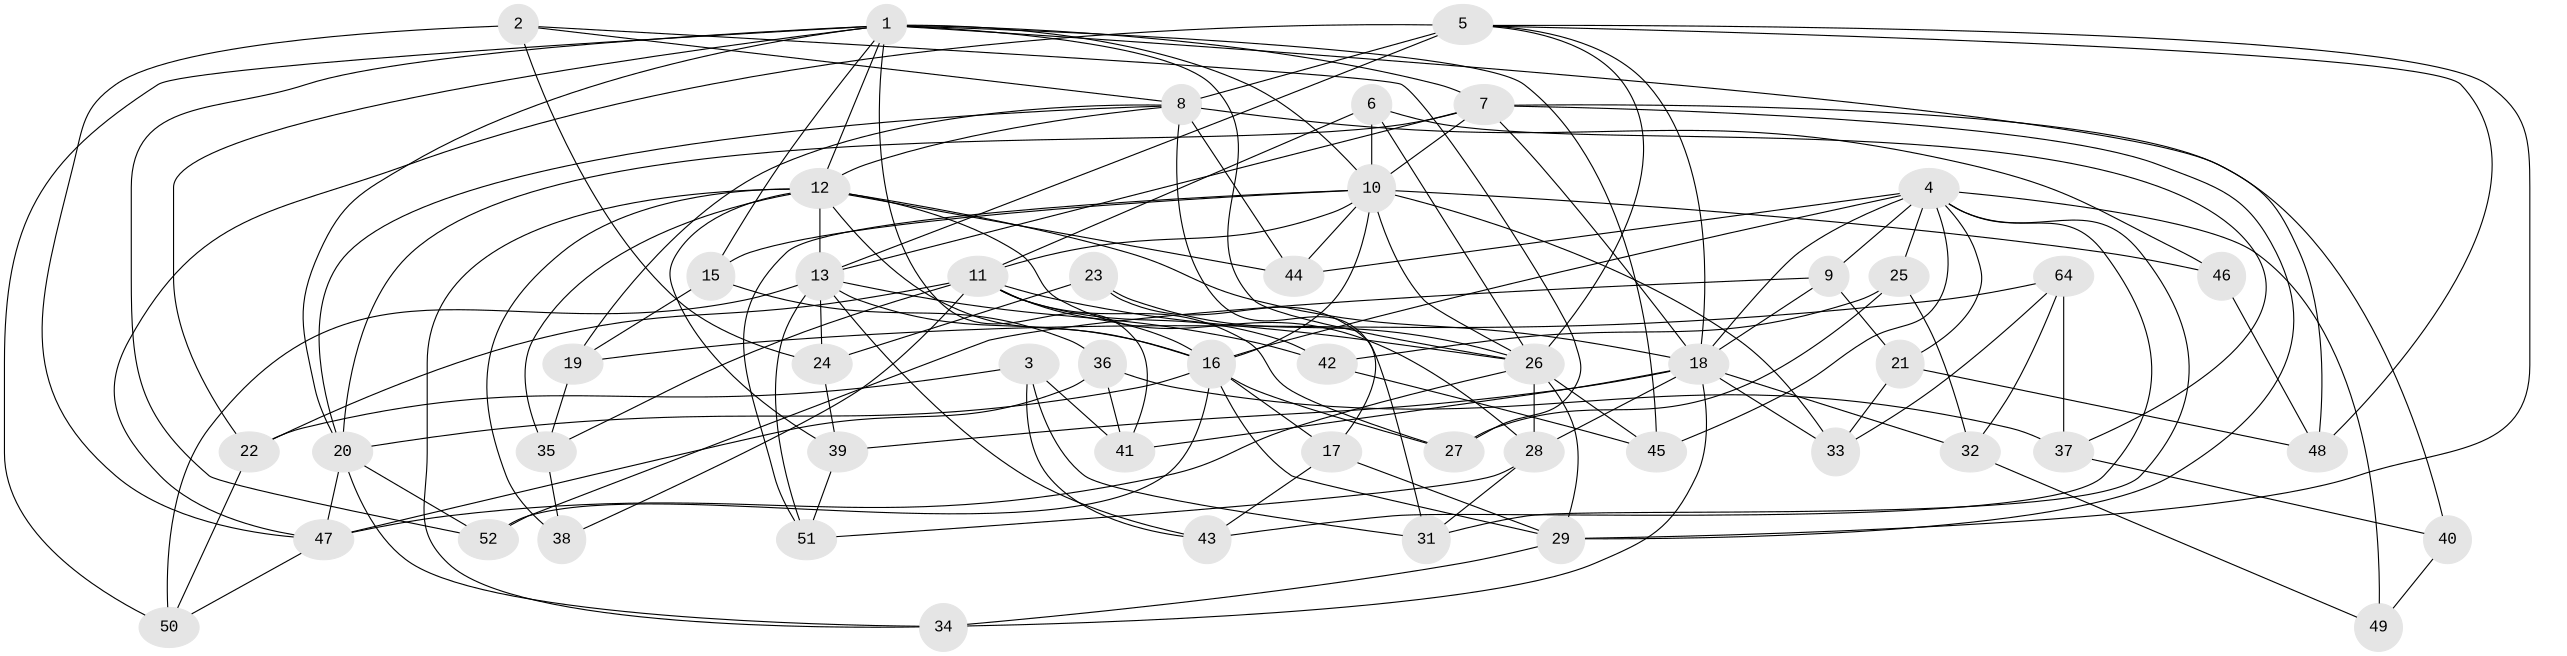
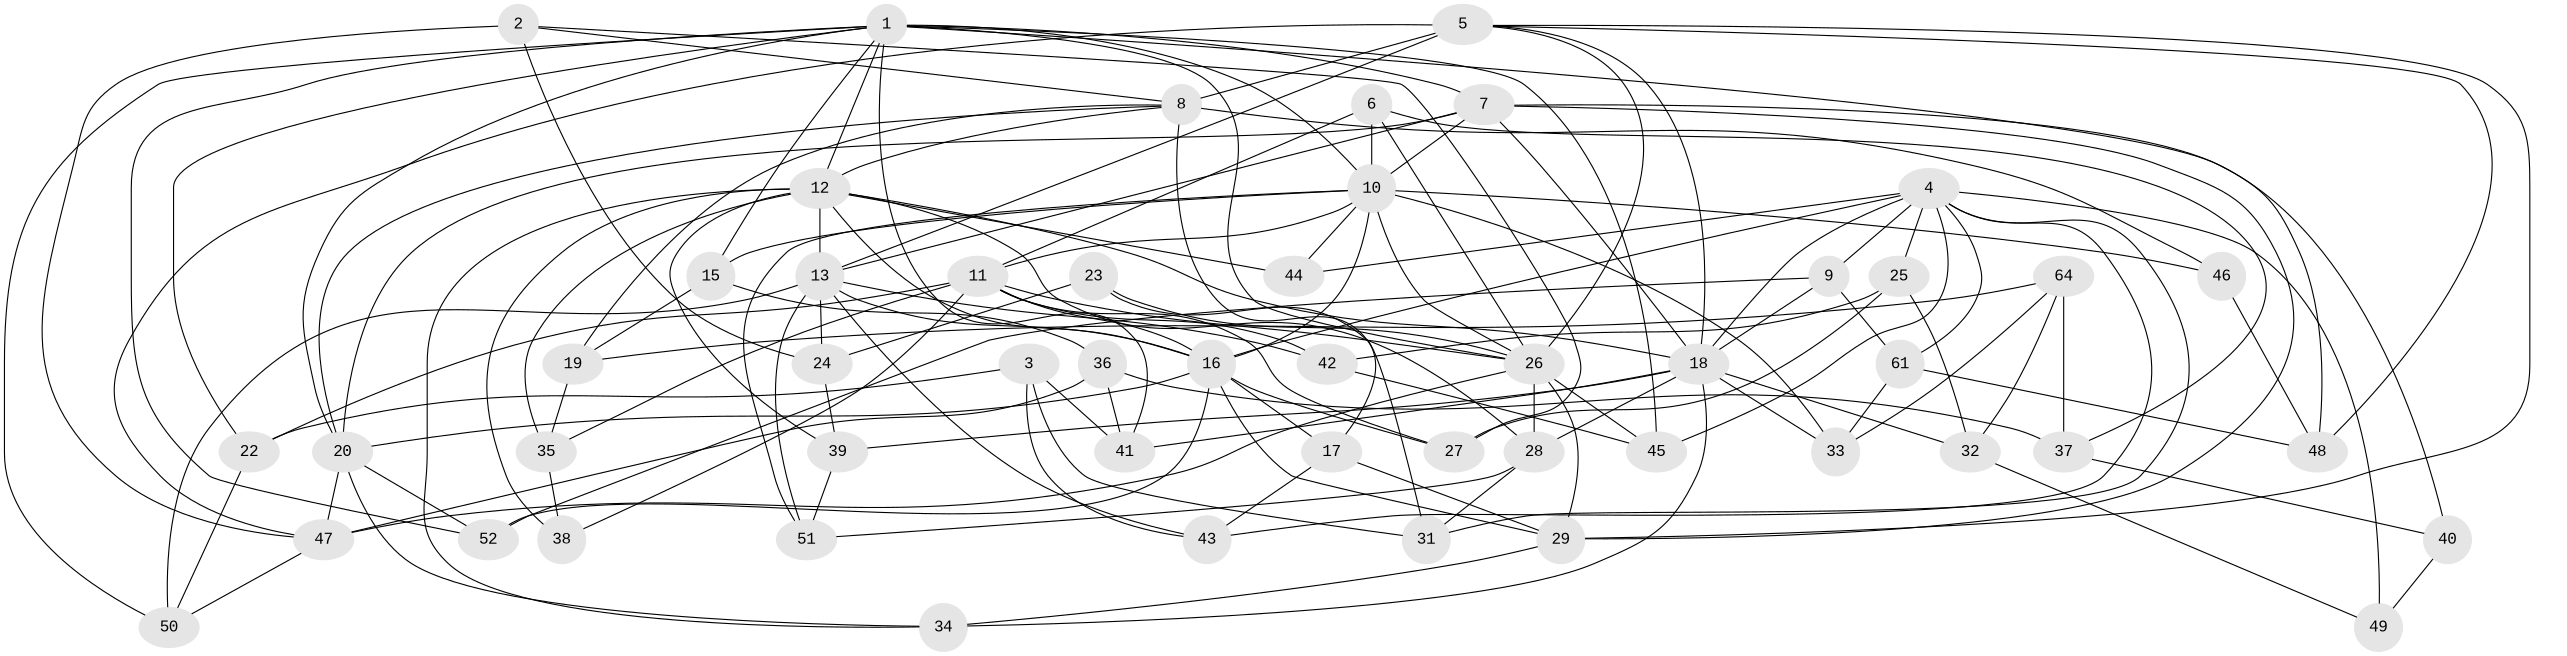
edge "8" -- "44": removed
node "21": label "21" -> "61"
